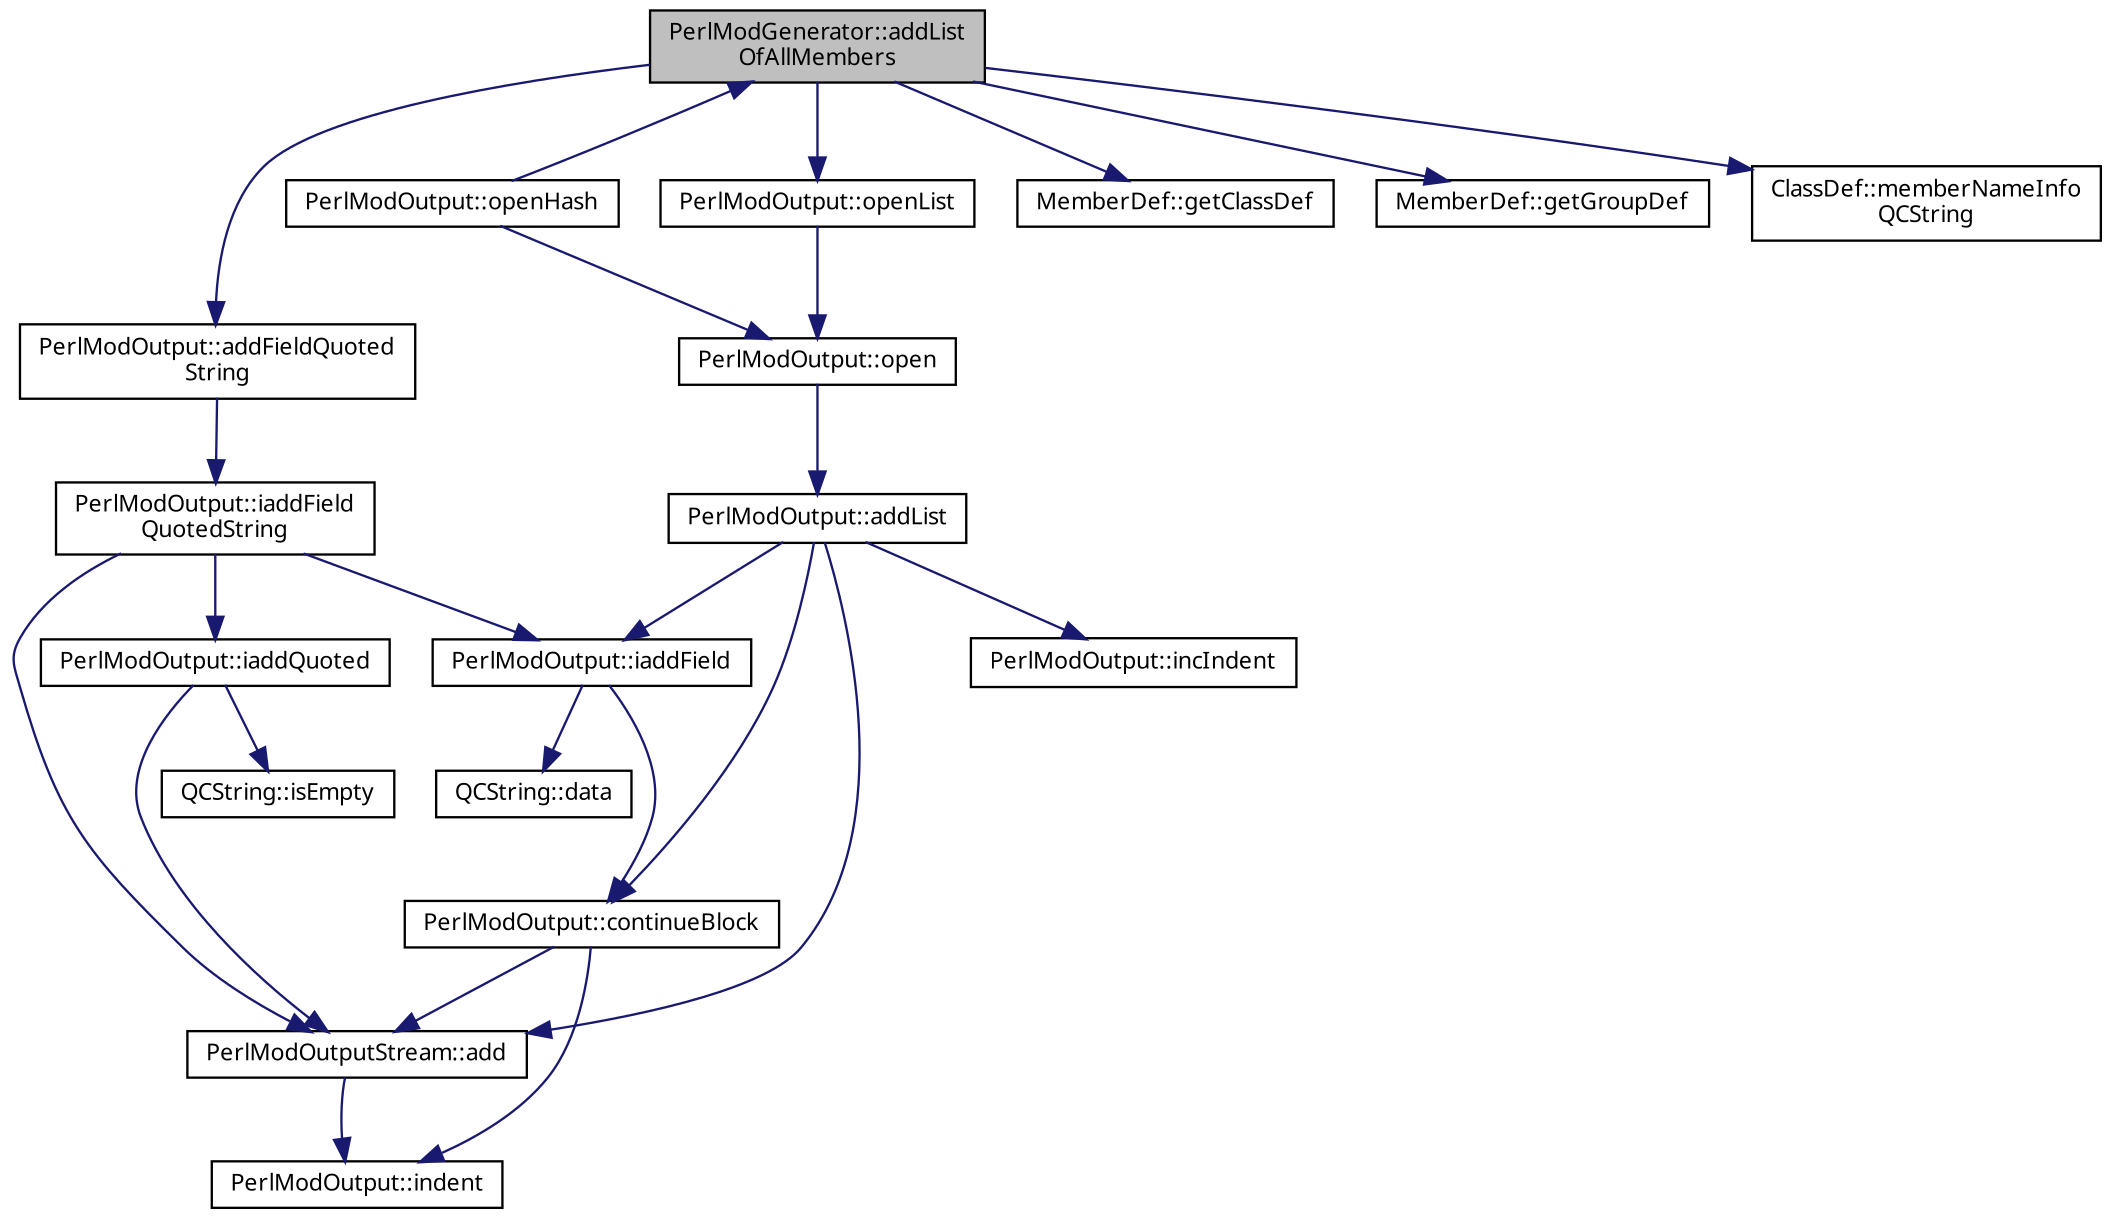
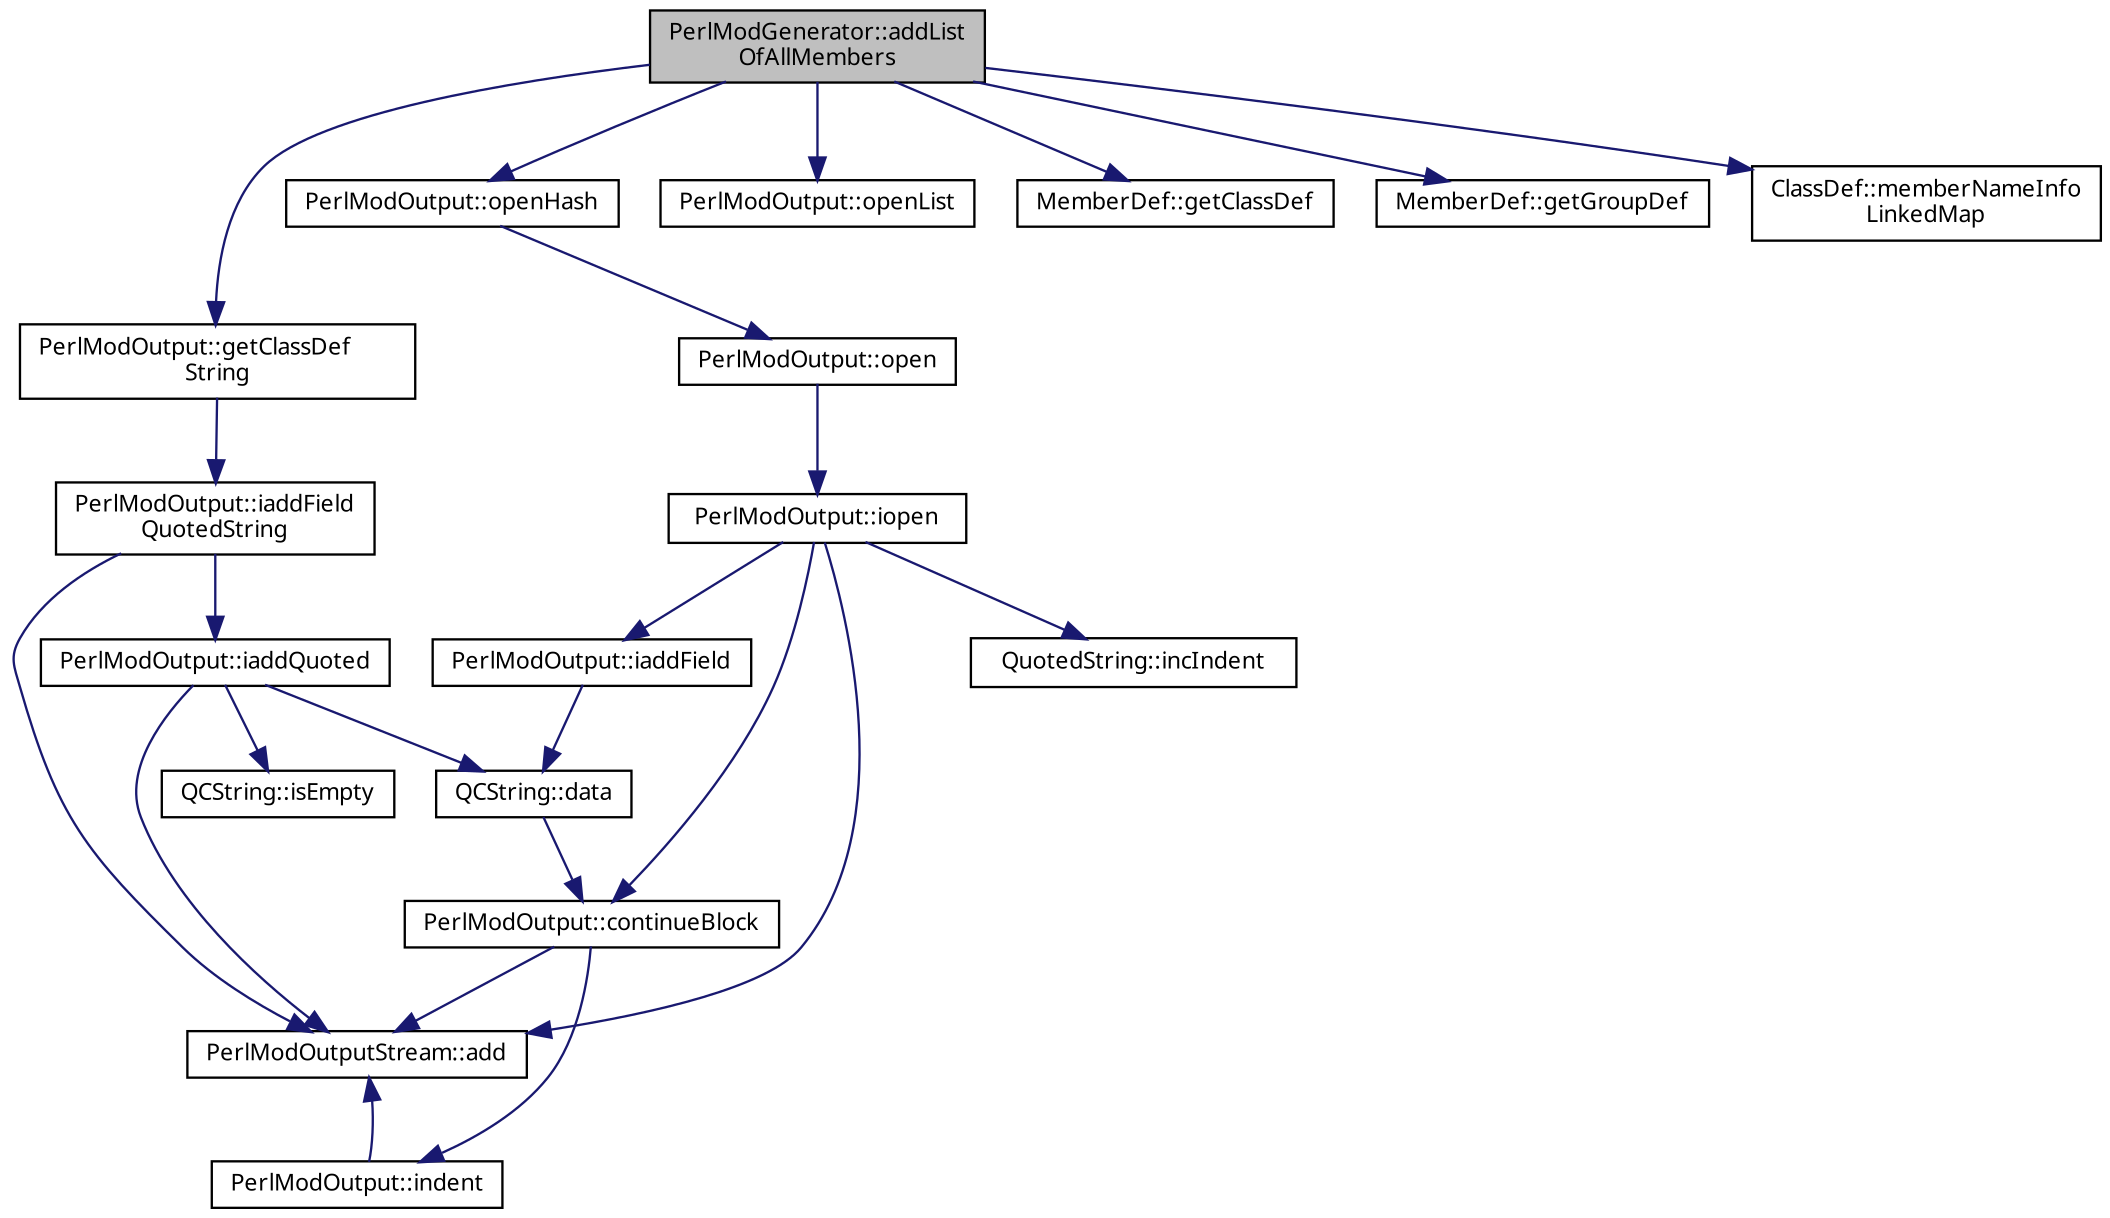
edge "PerlModOutput::openHash" -> "PerlModGenerator::addList OfAllMembers": reversed
node "ClassDef::memberNameInfo QCString": label "ClassDef::memberNameInfo QCString" -> "ClassDef::memberNameInfo LinkedMap"
edge "PerlModOutput::openList" -> "PerlModOutput::open": removed
node "PerlModOutput::addFieldQuoted String": label "PerlModOutput::addFieldQuoted String" -> "PerlModOutput::getClassDef String"
node "PerlModOutput::addList": label "PerlModOutput::addList" -> "PerlModOutput::iopen"
edge "PerlModOutput::iaddField QuotedString" -> "PerlModOutput::iaddField": removed
node "PerlModOutput::incIndent": label "PerlModOutput::incIndent" -> "QuotedString::incIndent"
edge "PerlModOutput::iaddQuoted" -> "QCString::data": added
edge "PerlModOutput::iaddField" -> "PerlModOutput::continueBlock": now "QCString::data" -> "PerlModOutput::continueBlock"
edge "PerlModOutputStream::add" -> "PerlModOutput::indent": reversed
